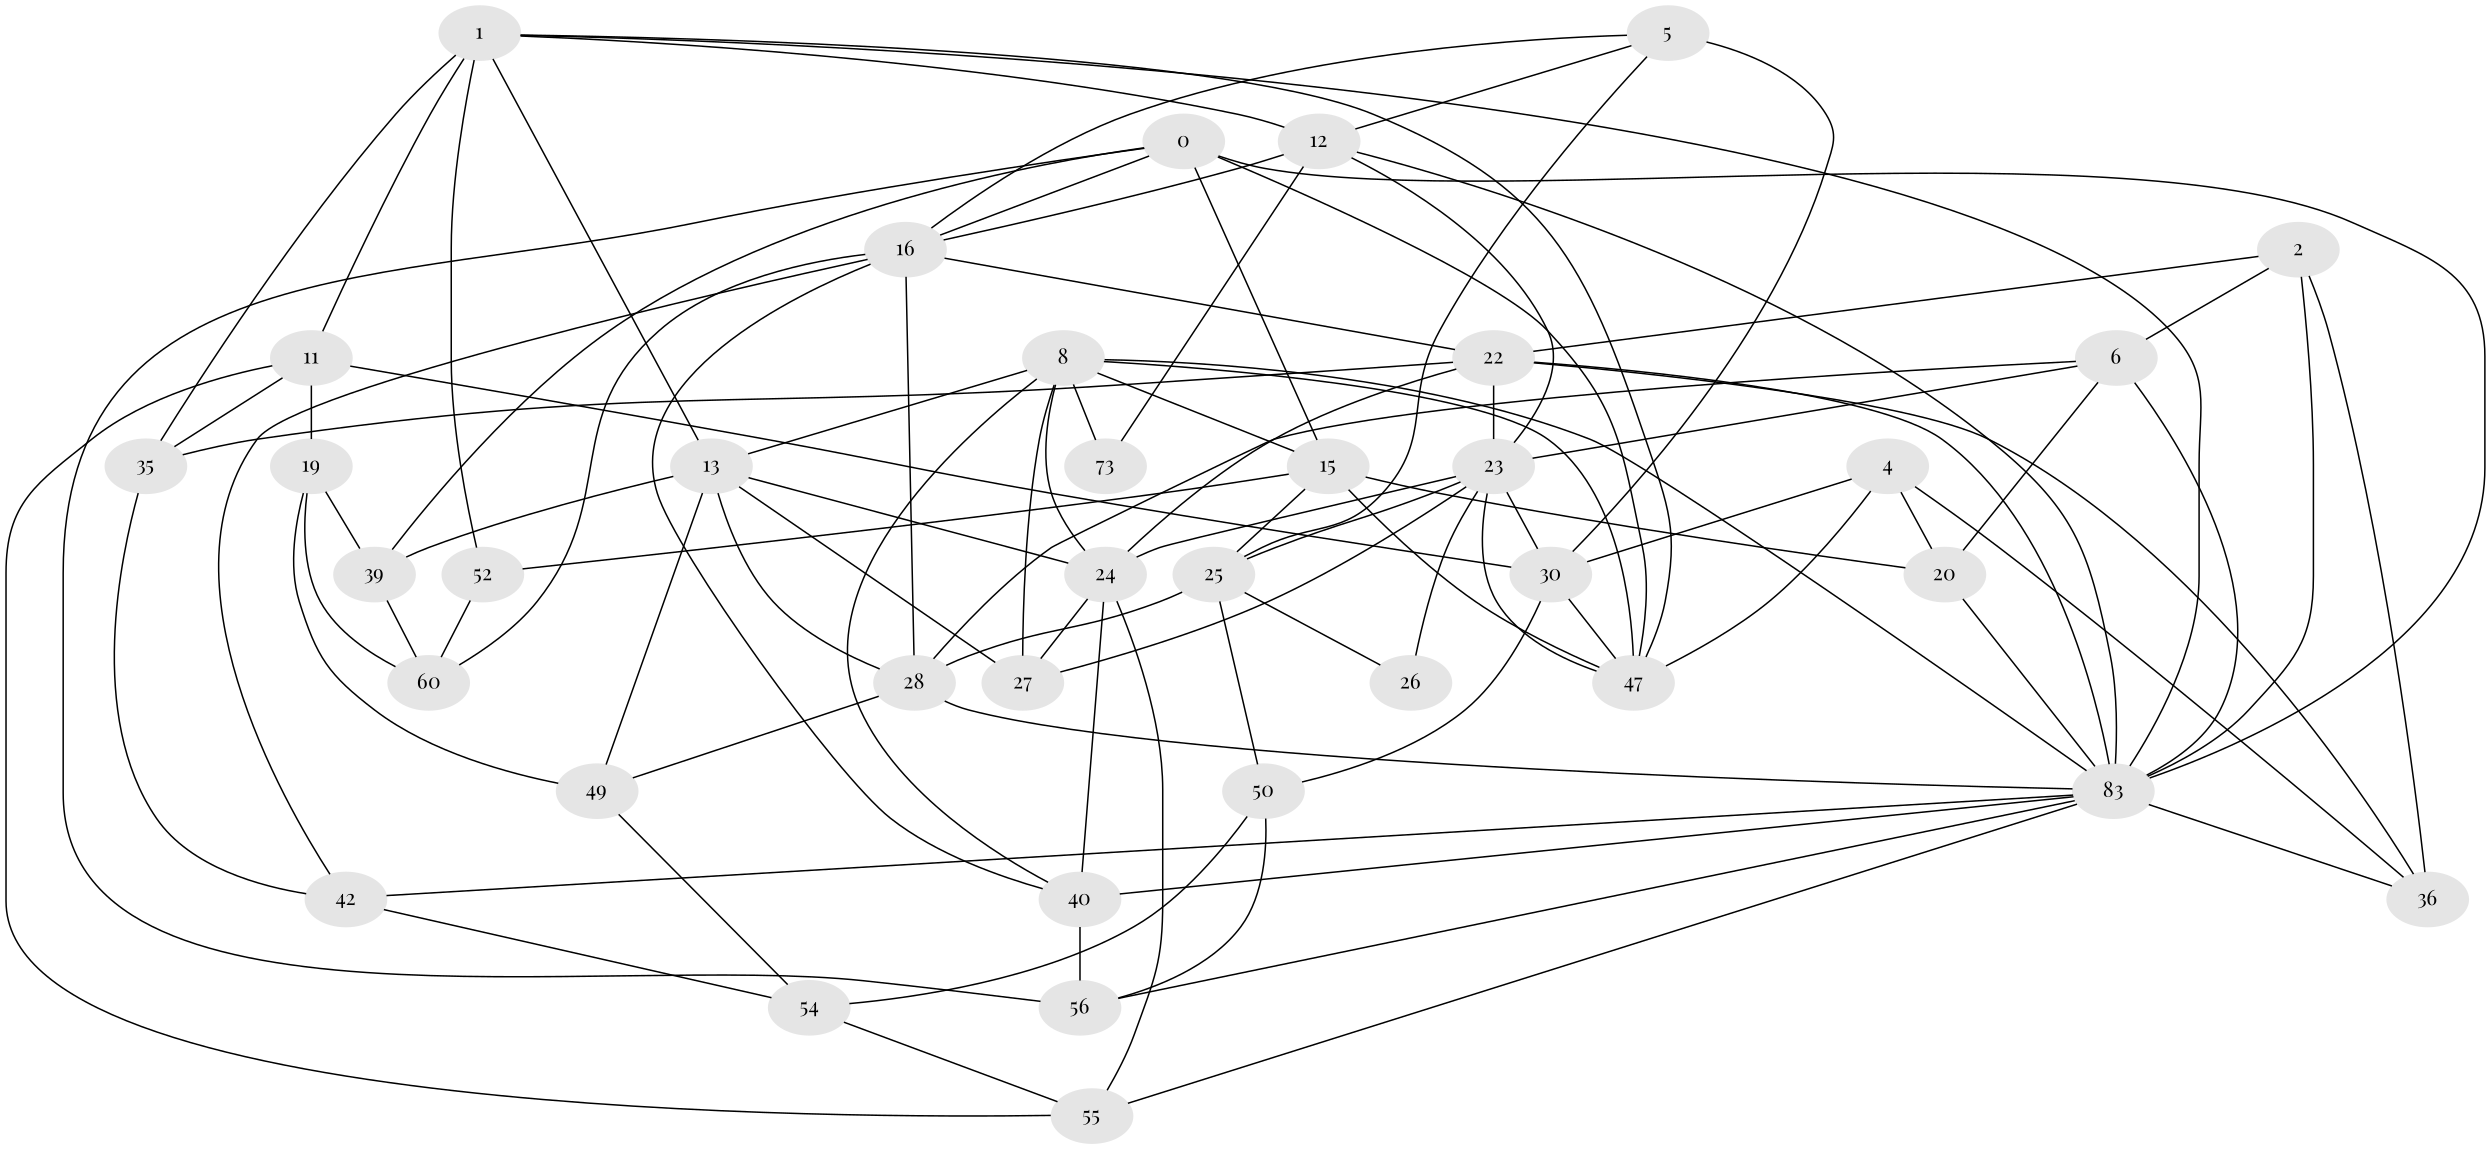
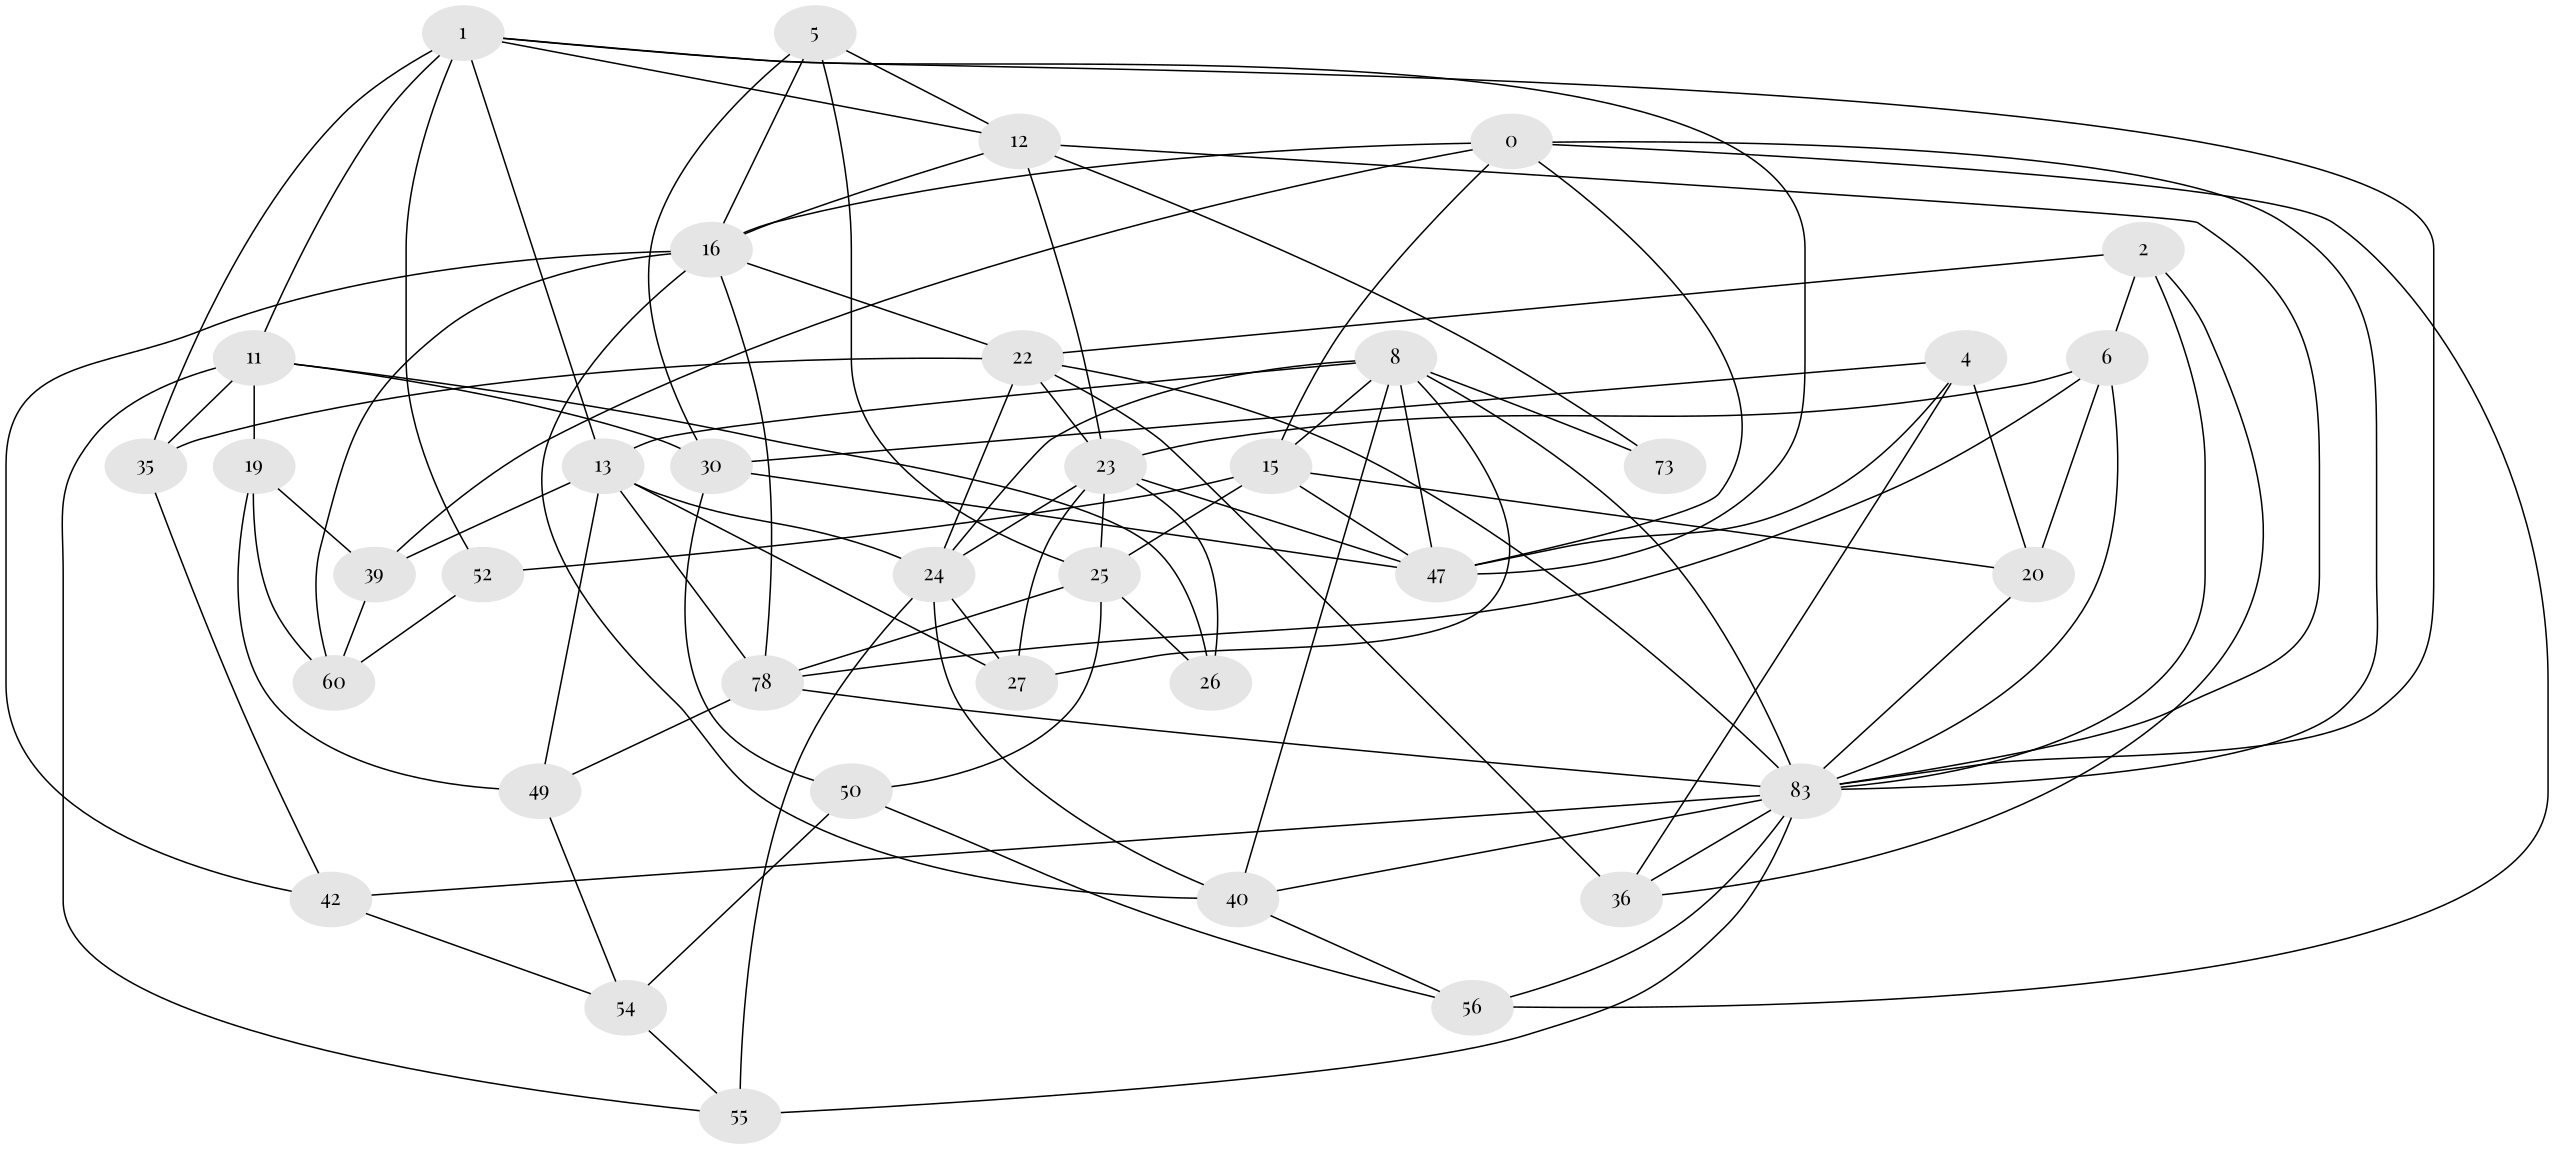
edge "11" -- "26": added
edge "23" -- "30": removed
node "28": label "28" -> "78"
